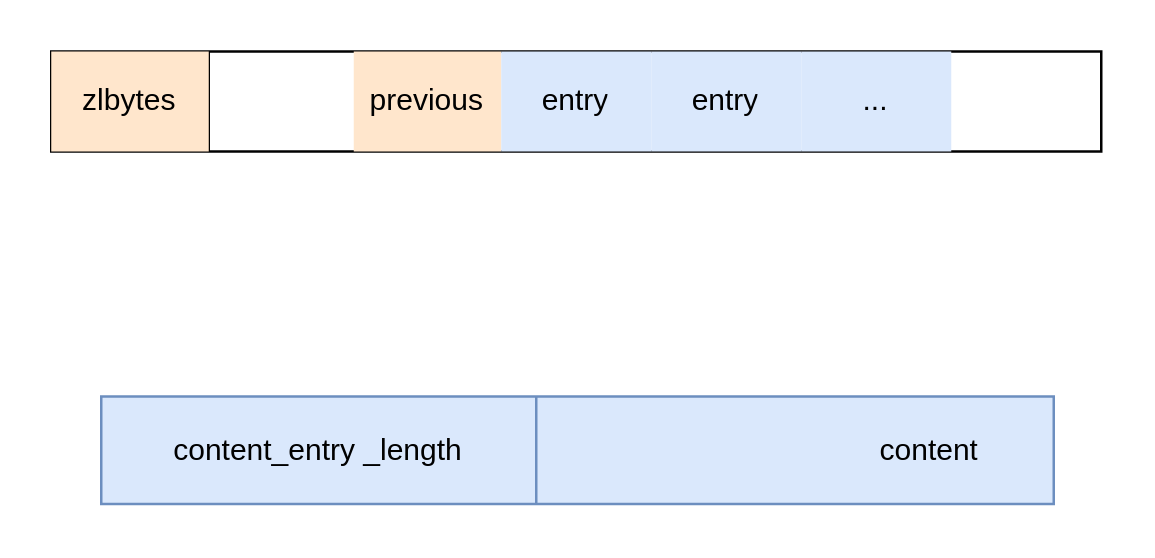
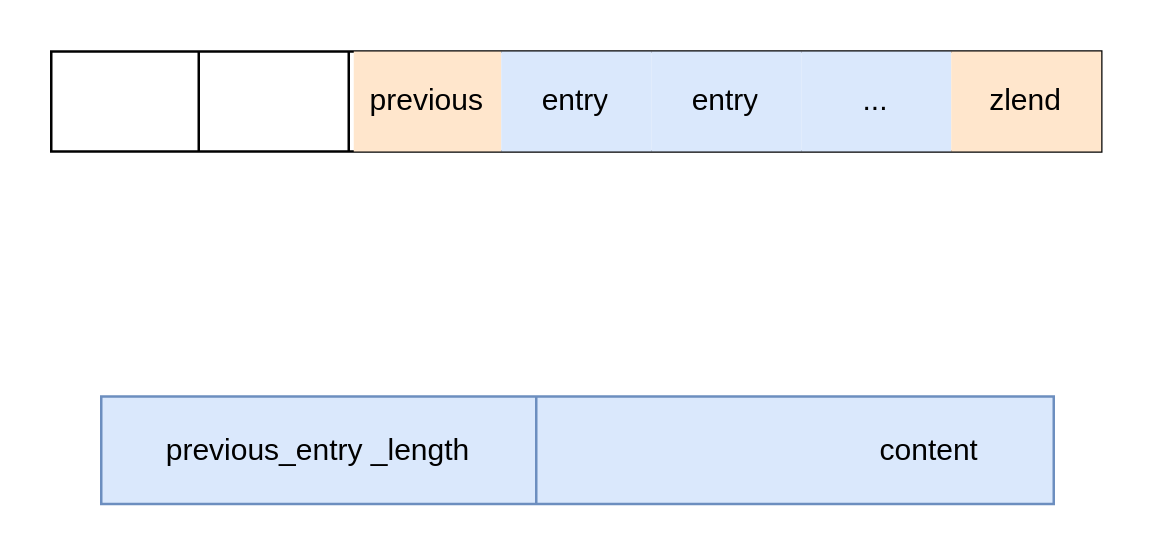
node "zlbytes": removed
node "zlend": added
node "content_entry _length": label "content_entry _length" -> "previous_entry _length"
